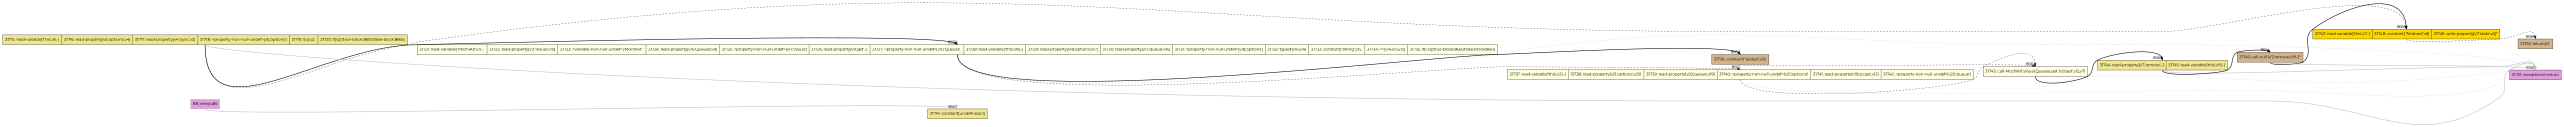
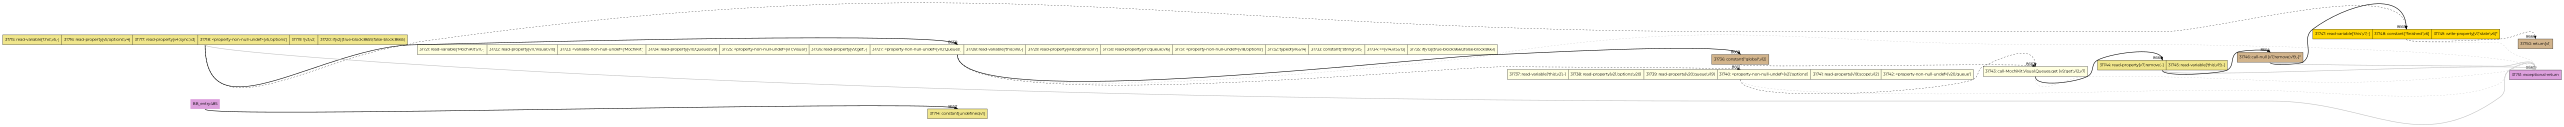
edge "BB_entry485" -> "31714: constant[undefined,v1]": color gray -> black
